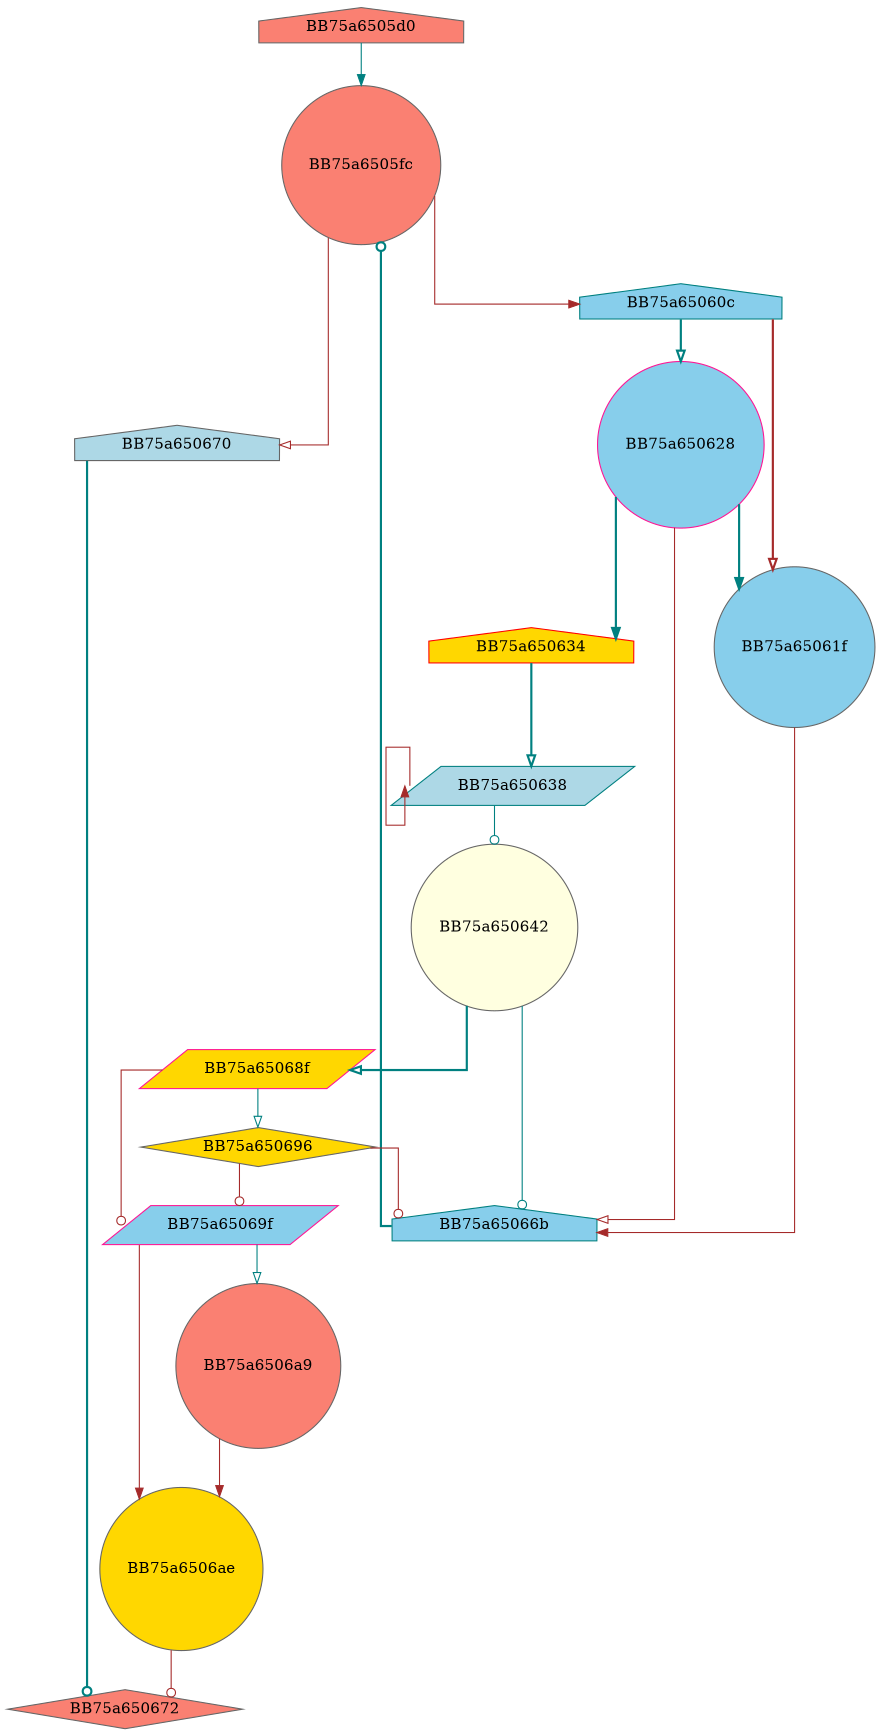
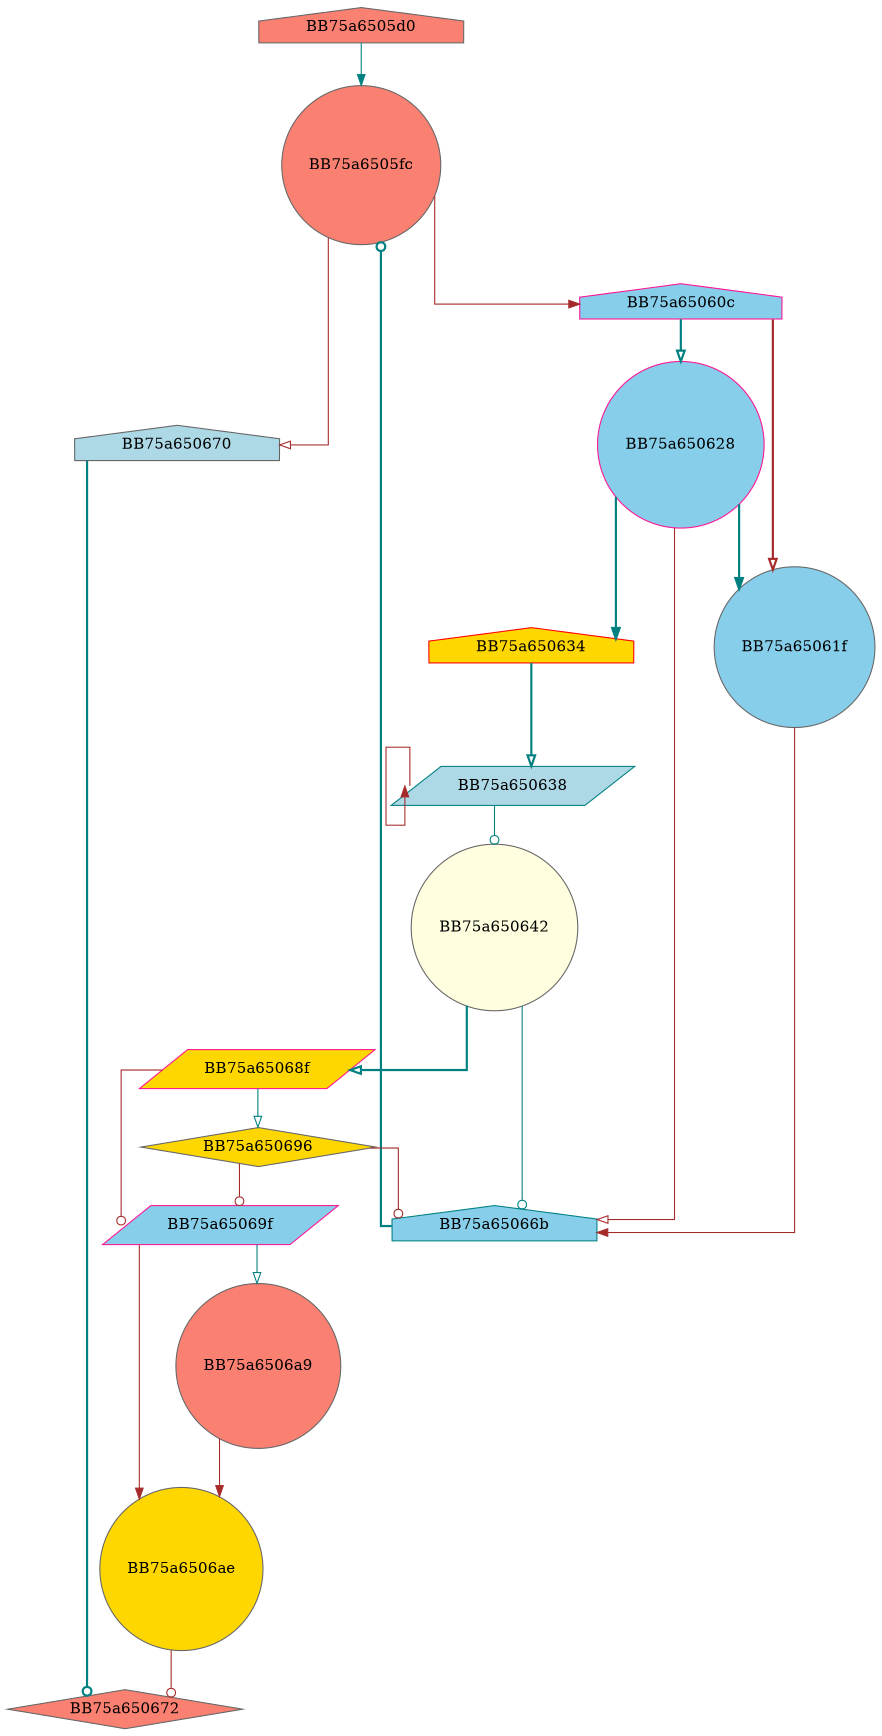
node "BB75a65060c": color teal -> deeppink
